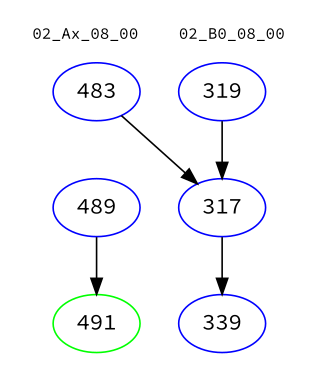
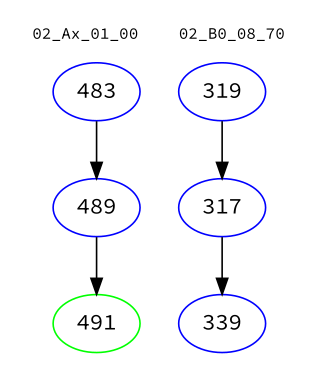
cluster "02_Ax_08_00": label "02_Ax_08_00" -> "02_Ax_01_00"
cluster "02_B0_08_00": label "02_B0_08_00" -> "02_B0_08_70"
edge "483" -> "317": now "483" -> "489"
